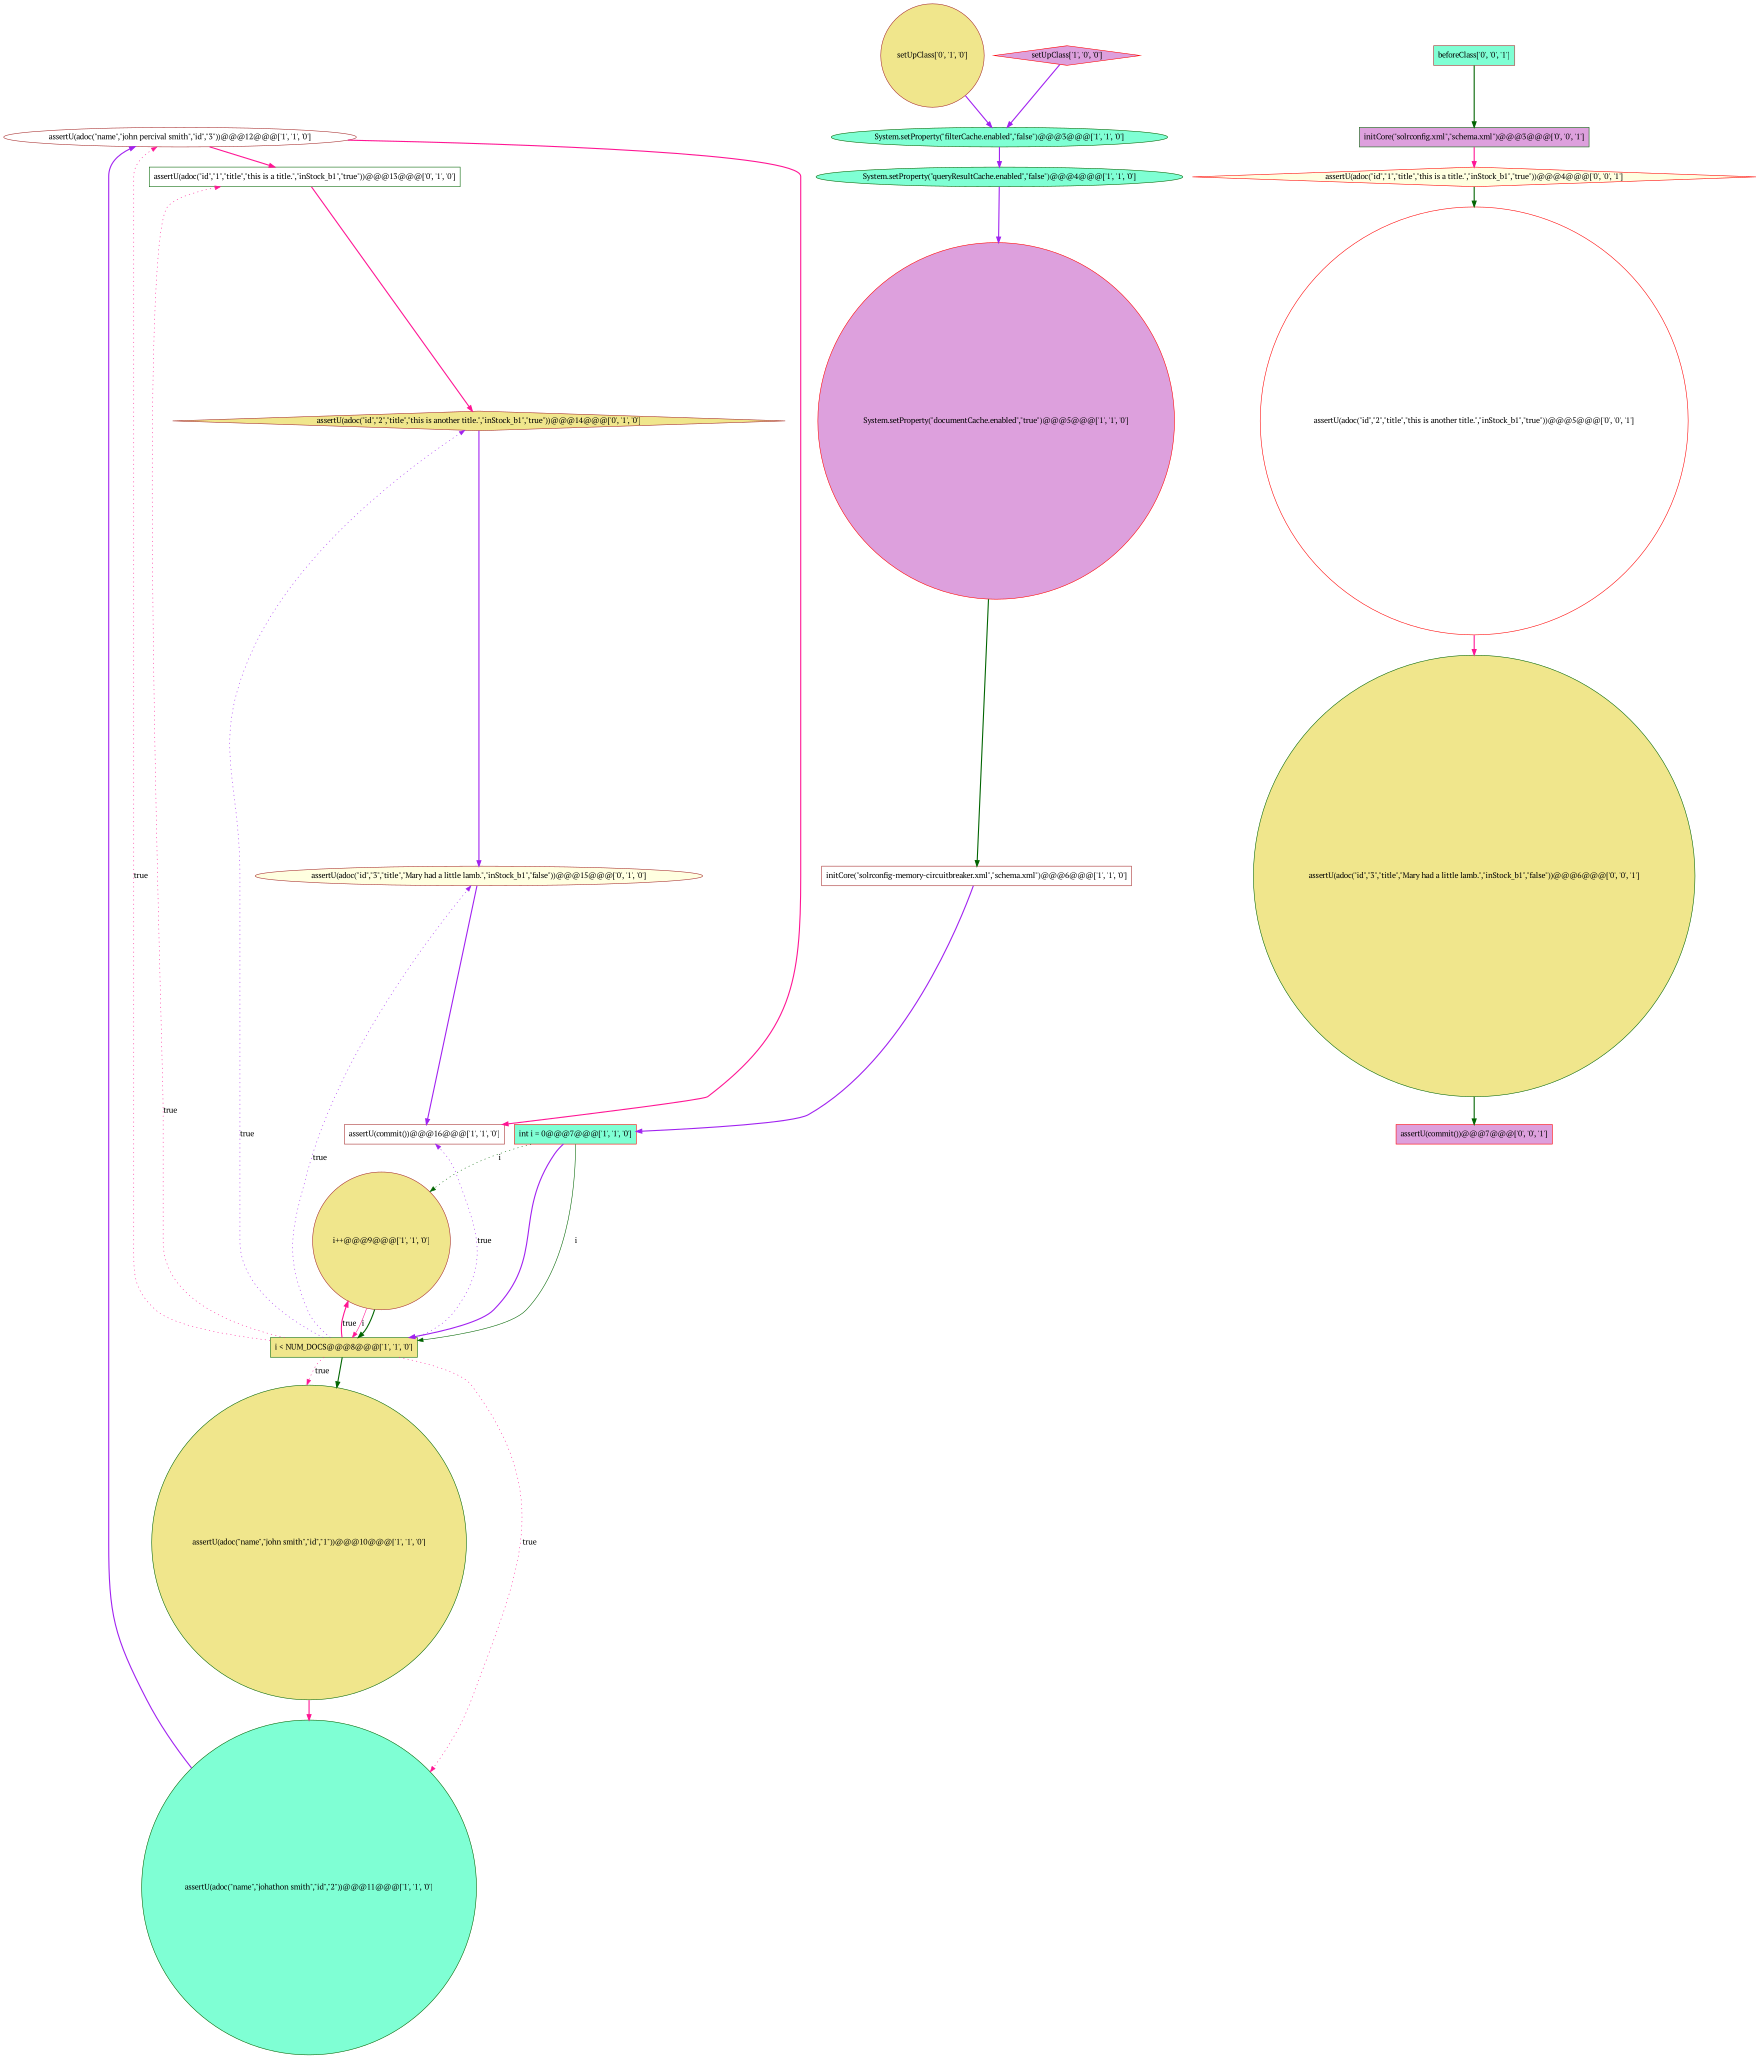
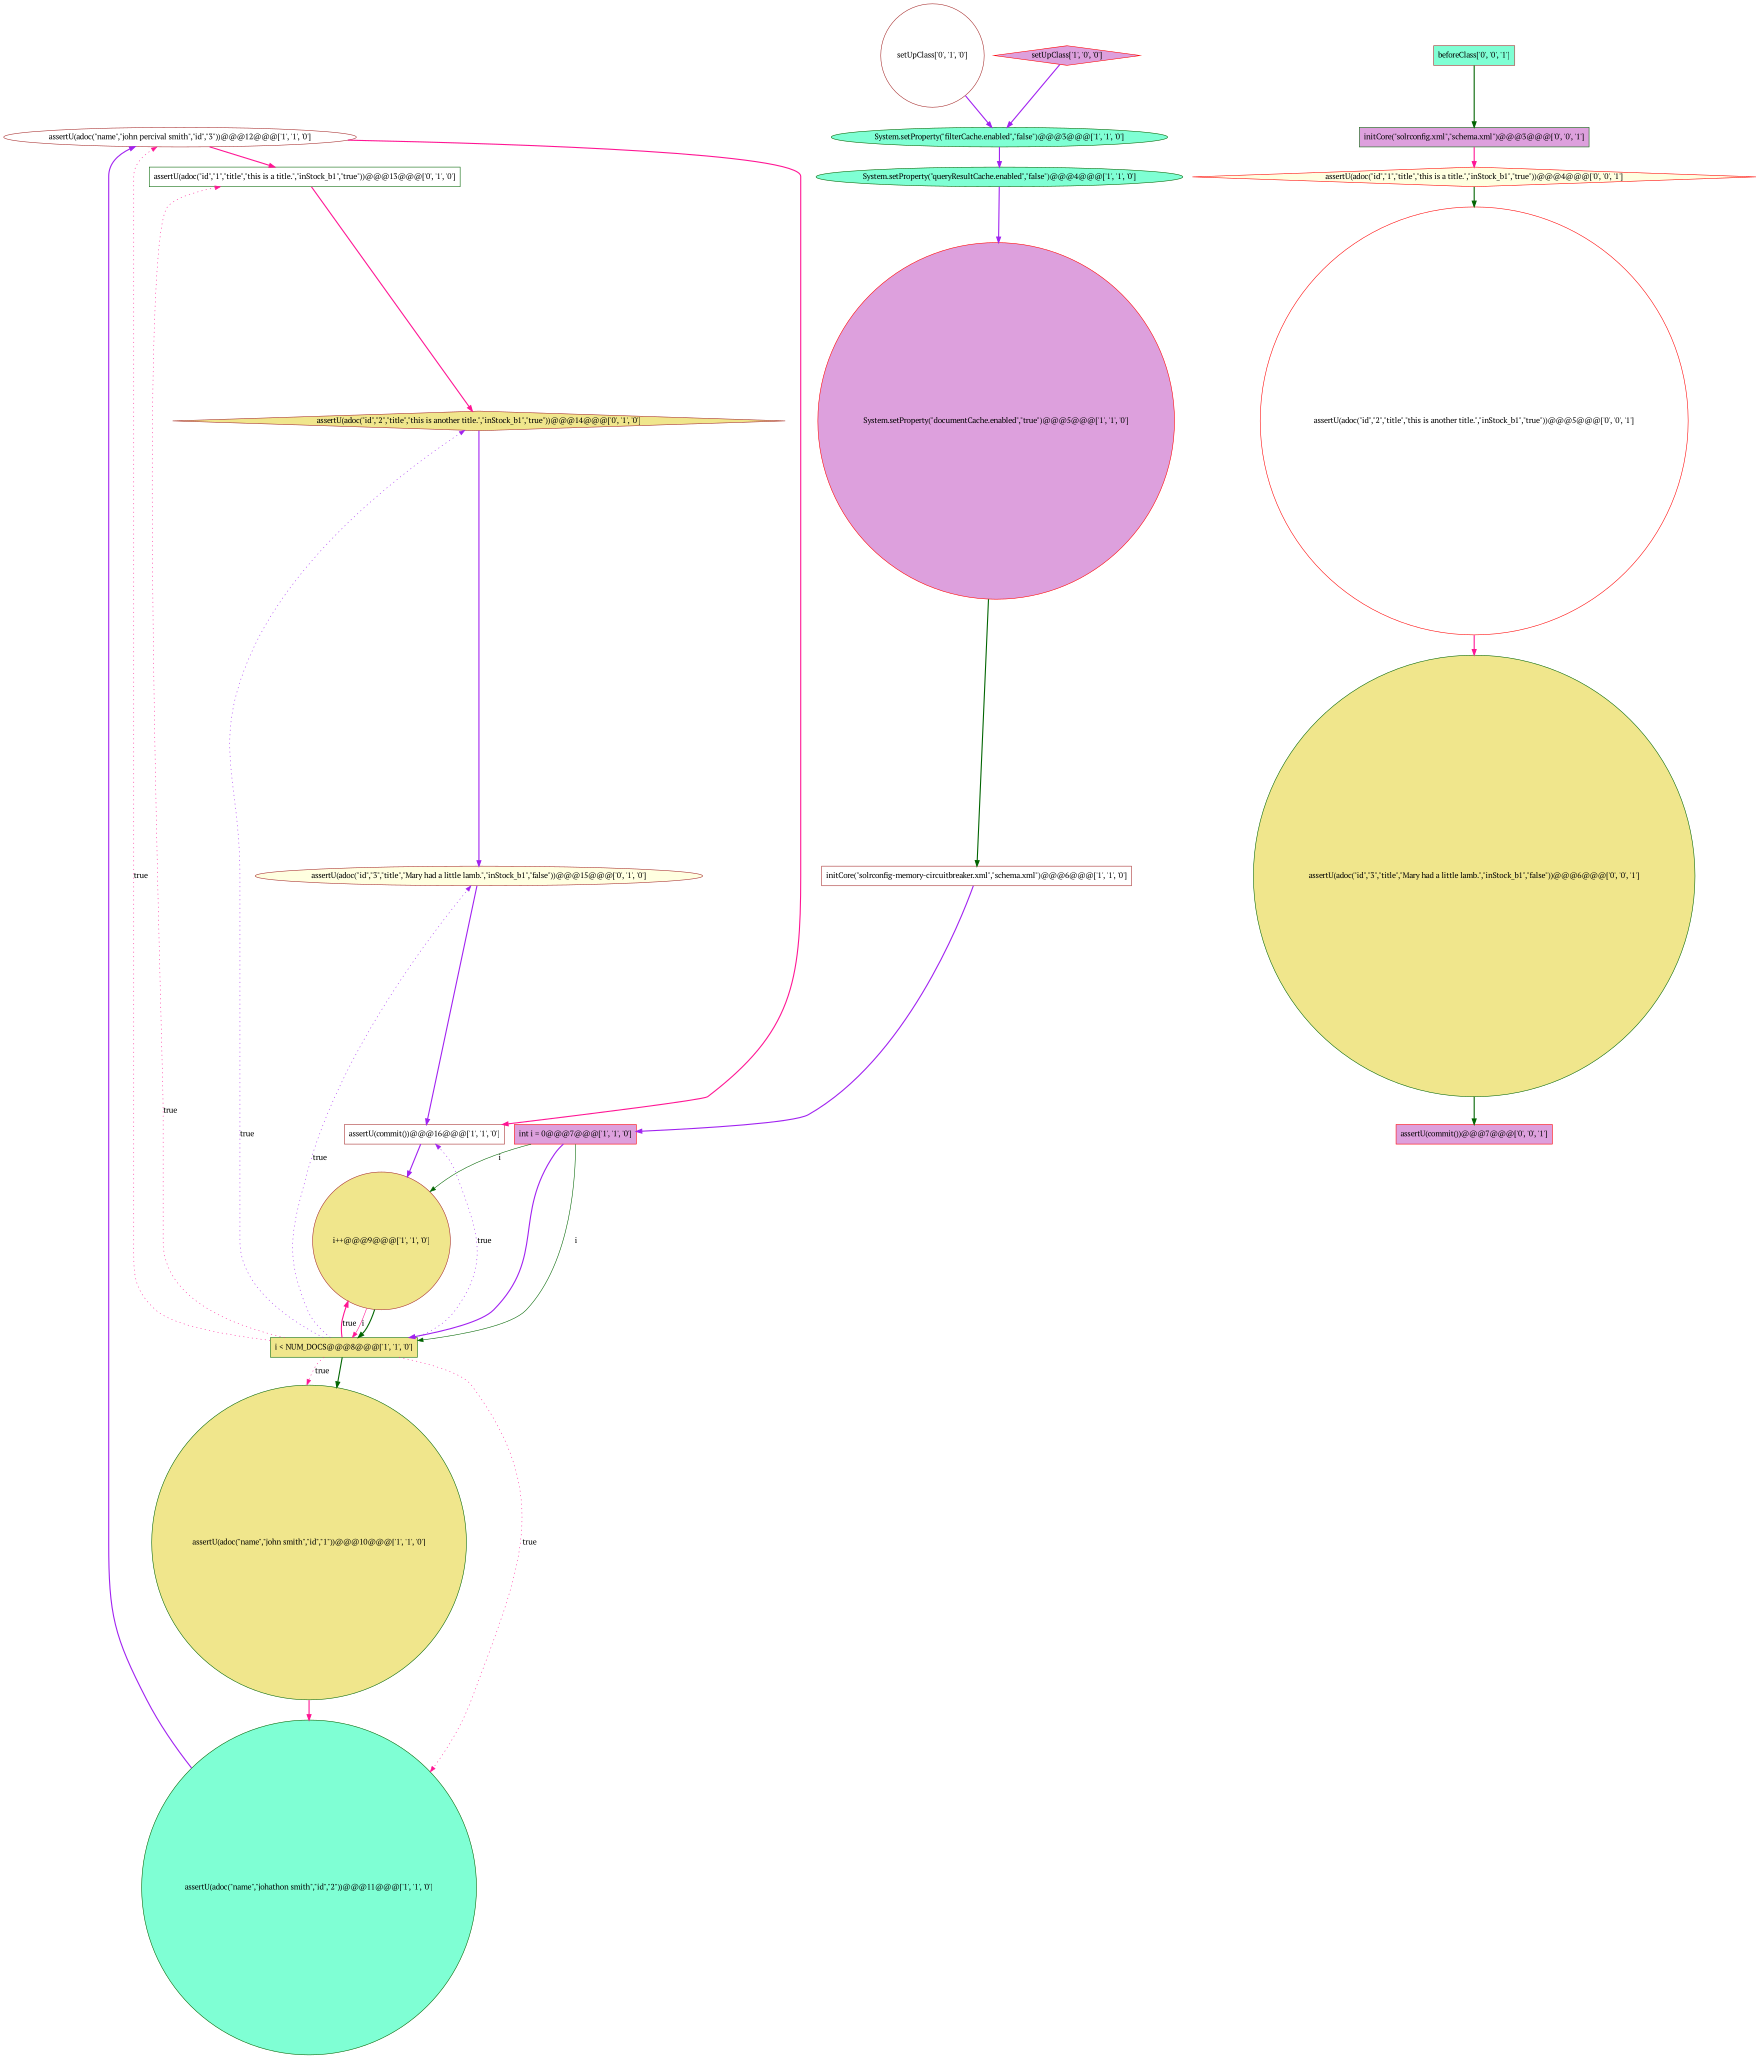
node "setUpClass['0', '1', '0']": fillcolor khaki -> white
node "int i = 0@@@7@@@['1', '1', '0']": fillcolor aquamarine -> plum
edge "assertU(commit())@@@16@@@['1', '1', '0']" -> "i++@@@9@@@['1', '1', '0']": added
edge "int i = 0@@@7@@@['1', '1', '0']" -> "i++@@@9@@@['1', '1', '0']": style dotted -> solid
